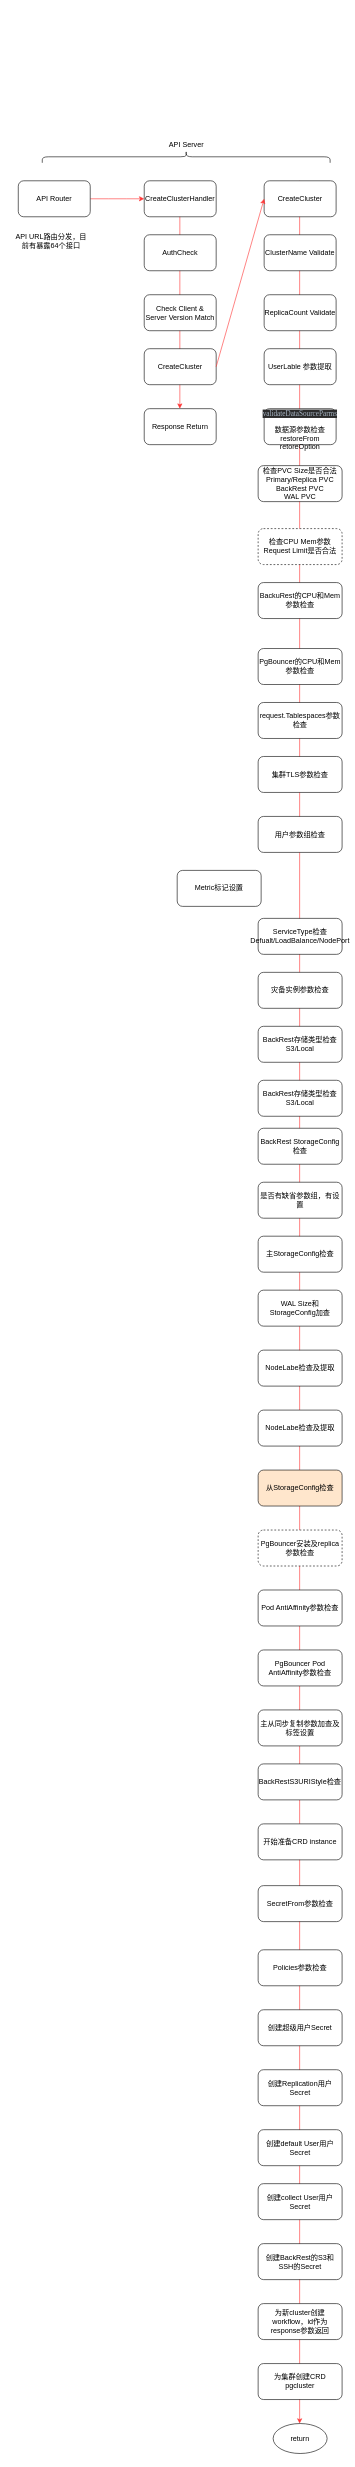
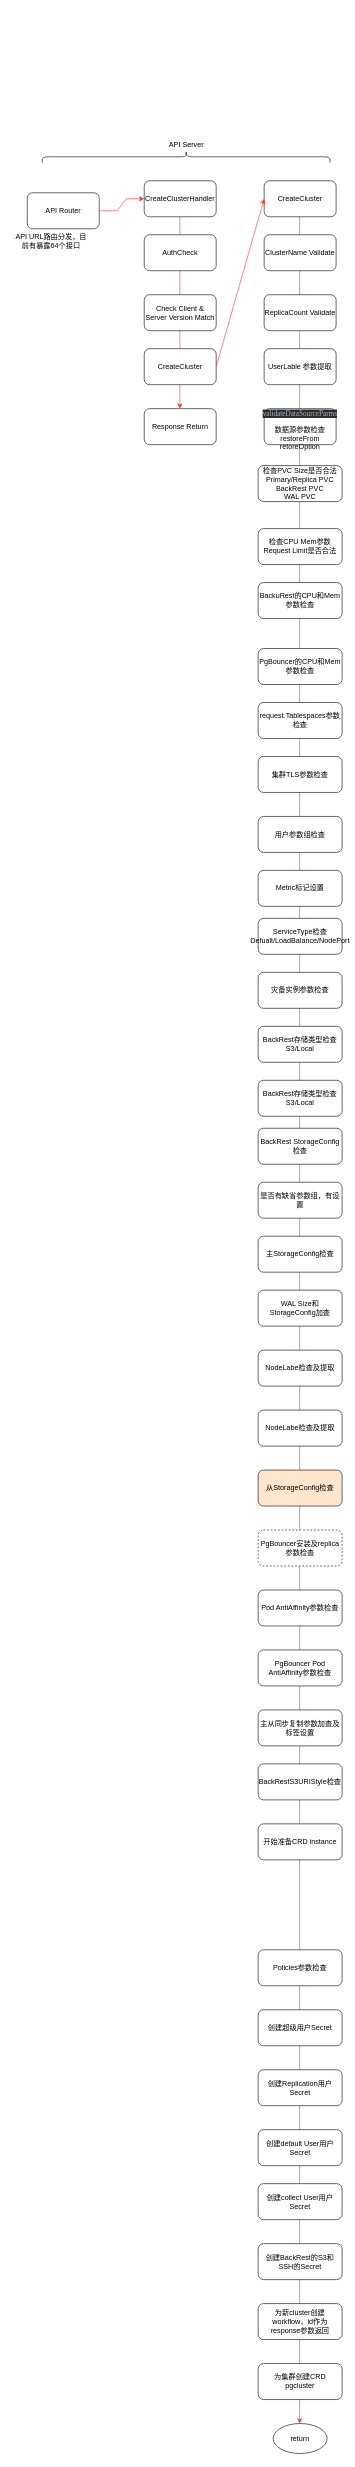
node "API Router": moved (54, 198) -> (63, 210)
node "检查CPU Mem参数Request Limit是否合法": style dashed -> solid
node "Metric标记设置": moved (219, 888) -> (300, 888)
node "SecretFrom参数检查": removed
